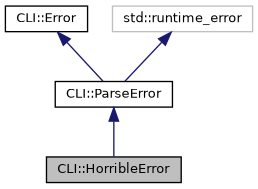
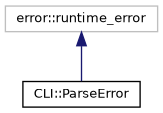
node "CLI::Error": removed
node "std::runtime_error": label "std::runtime_error" -> "error::runtime_error"
node "CLI::HorribleError": removed
